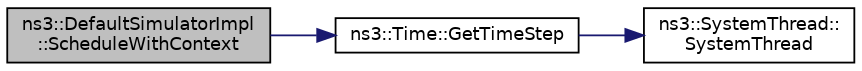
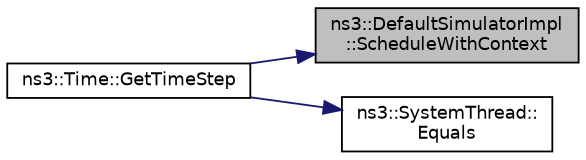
edge "ns3::DefaultSimulatorImpl ::ScheduleWithContext" -> "ns3::Time::GetTimeStep": reversed
node "ns3::SystemThread:: SystemThread": label "ns3::SystemThread:: SystemThread" -> "ns3::SystemThread:: Equals"
